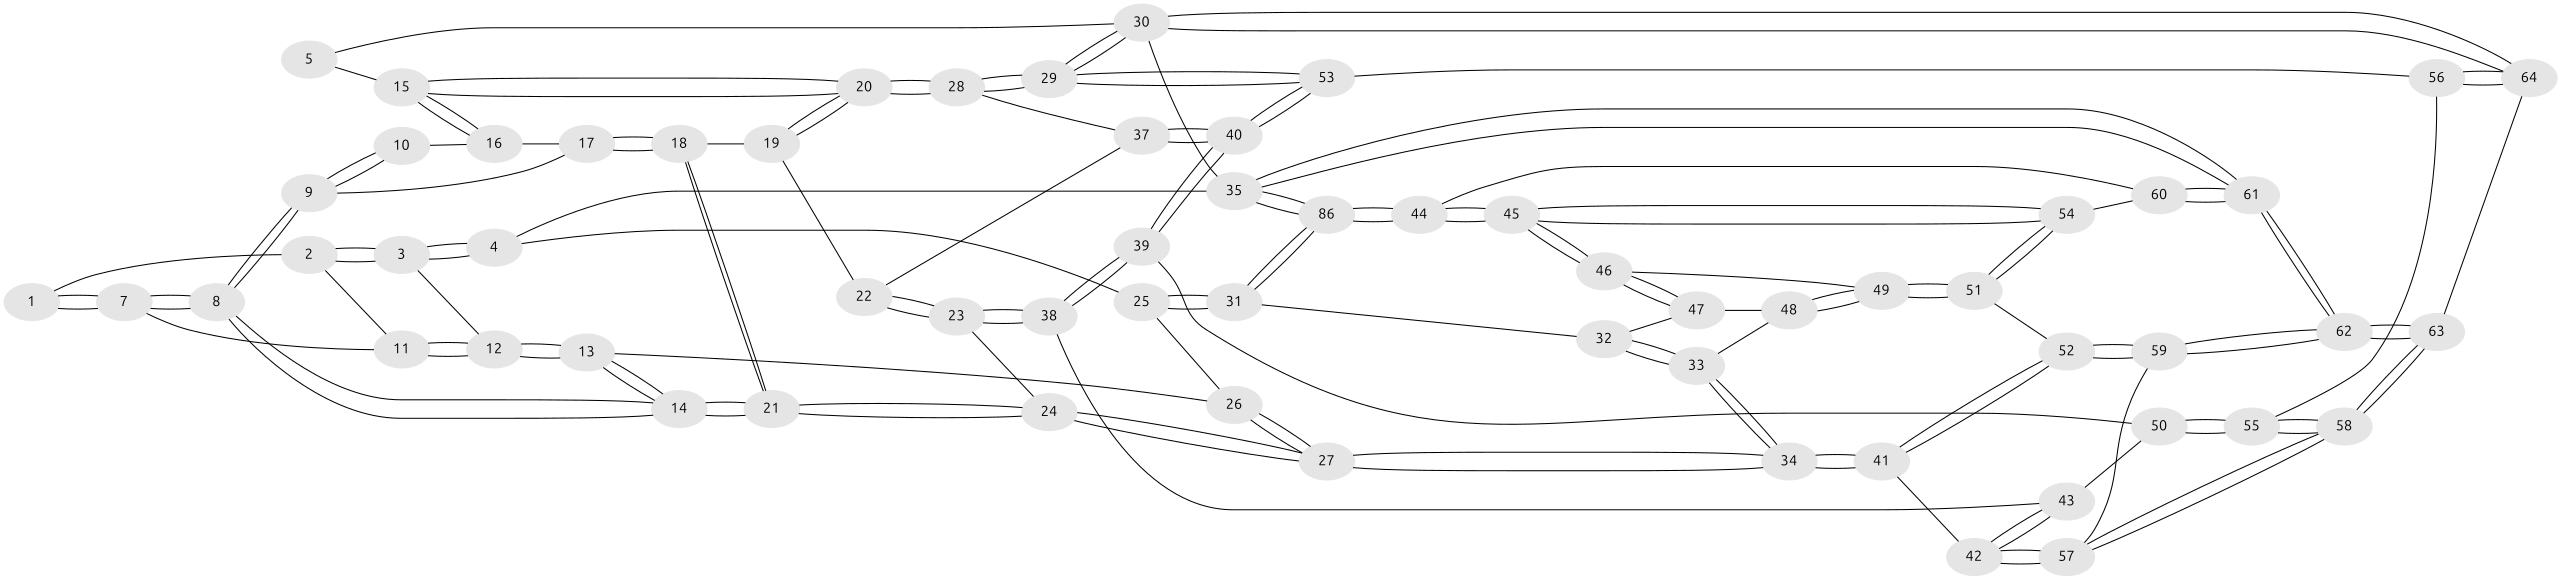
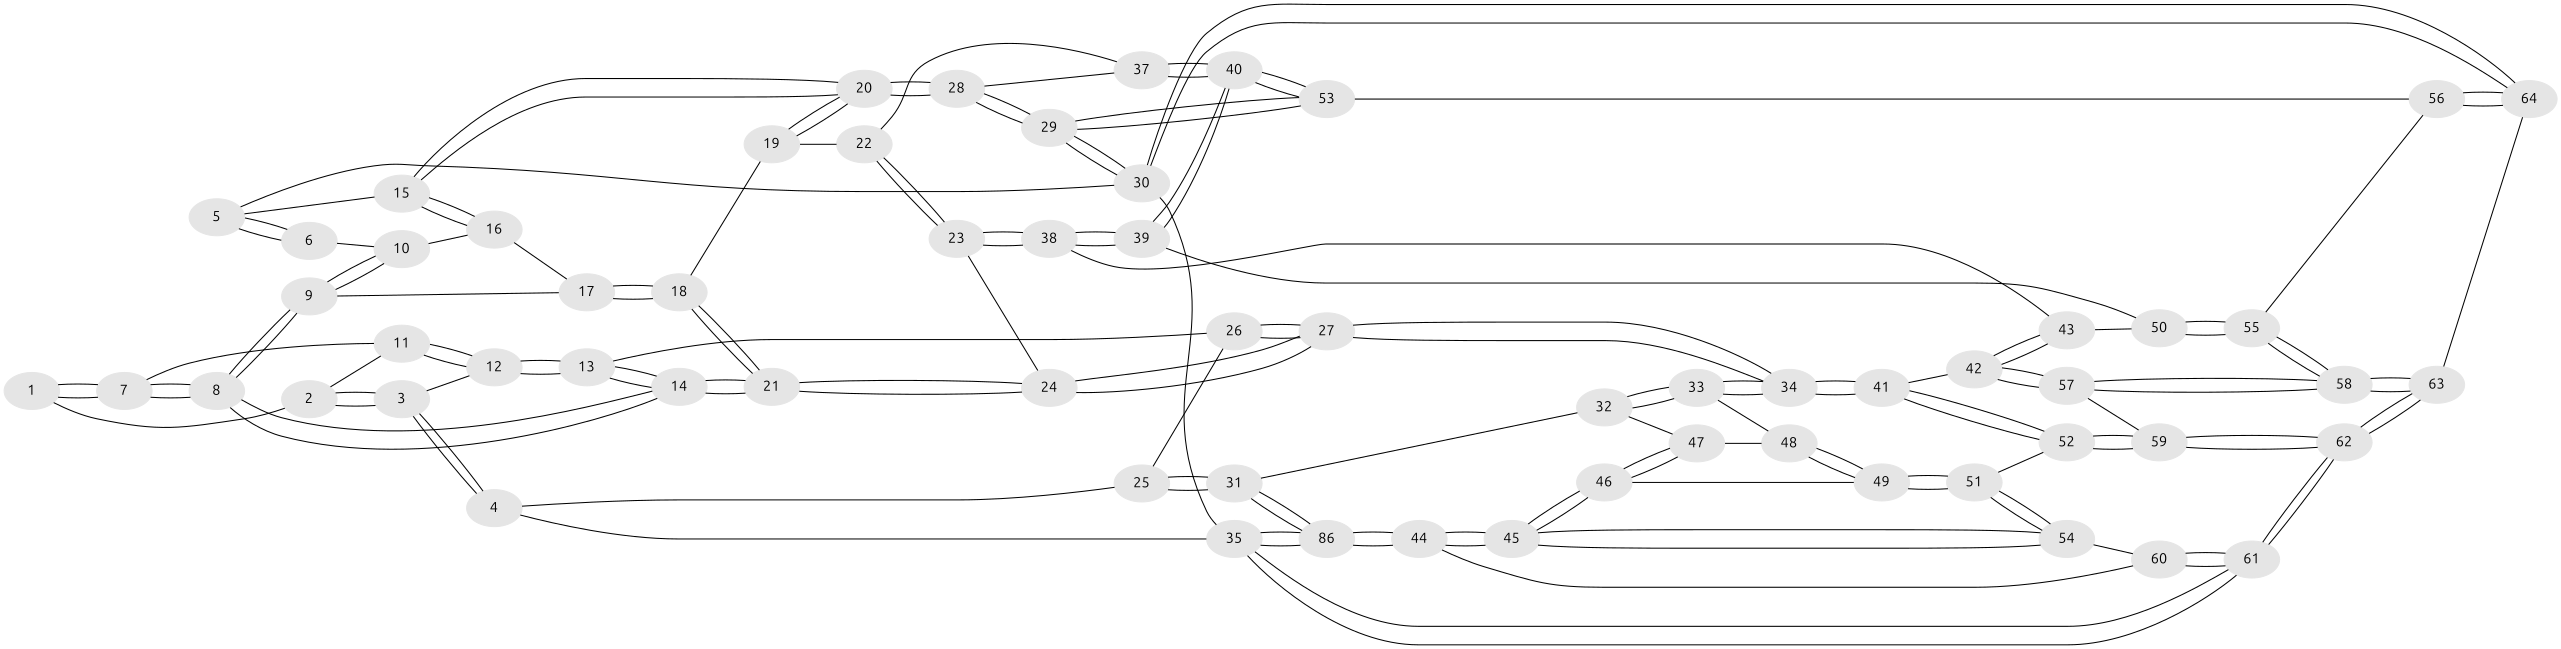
node "6": added
